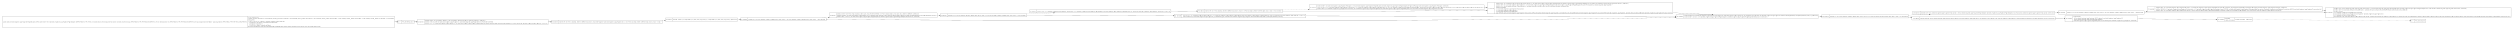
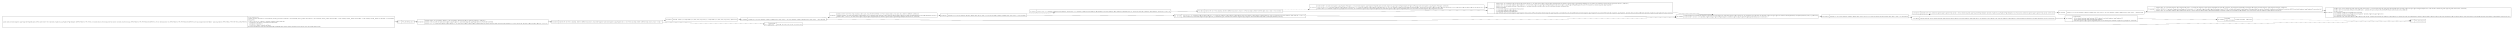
node "22: ?": added
